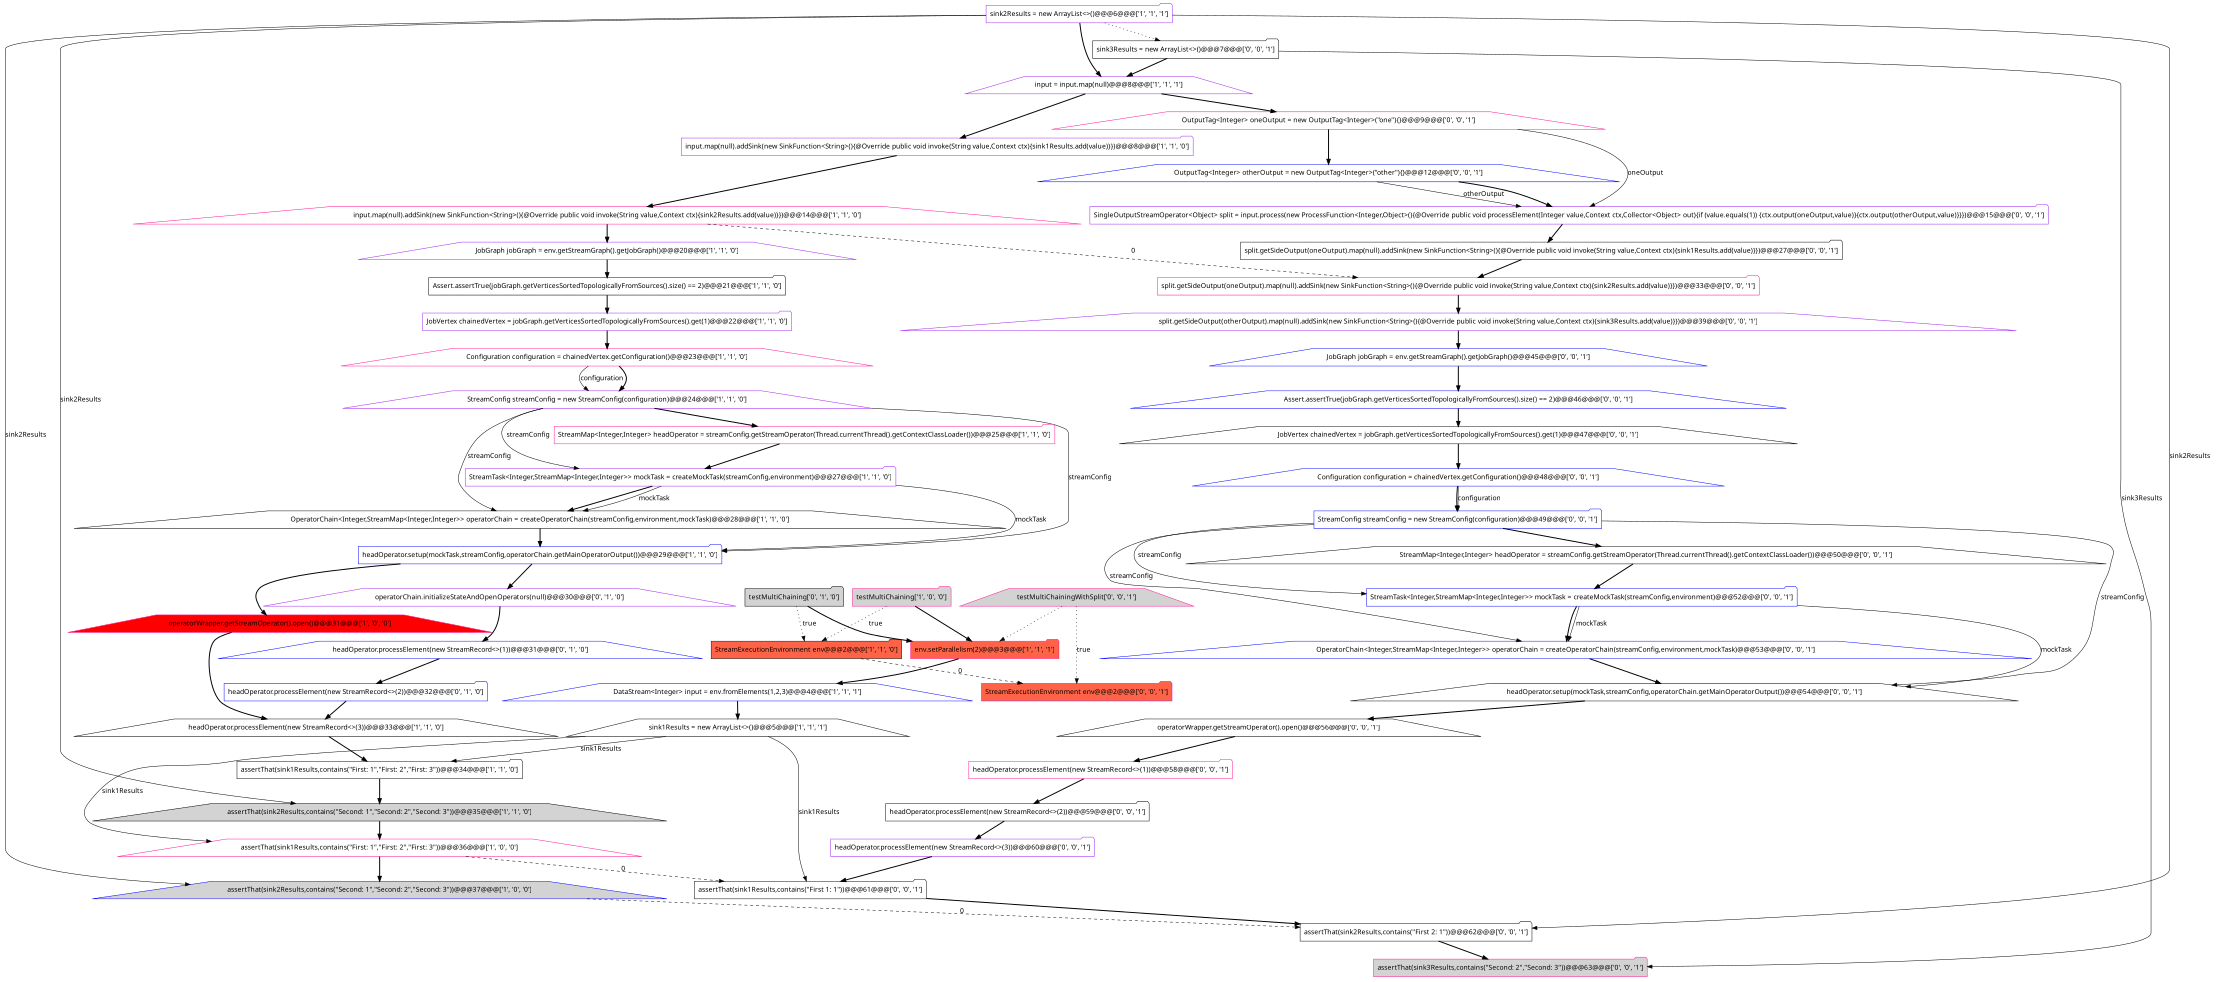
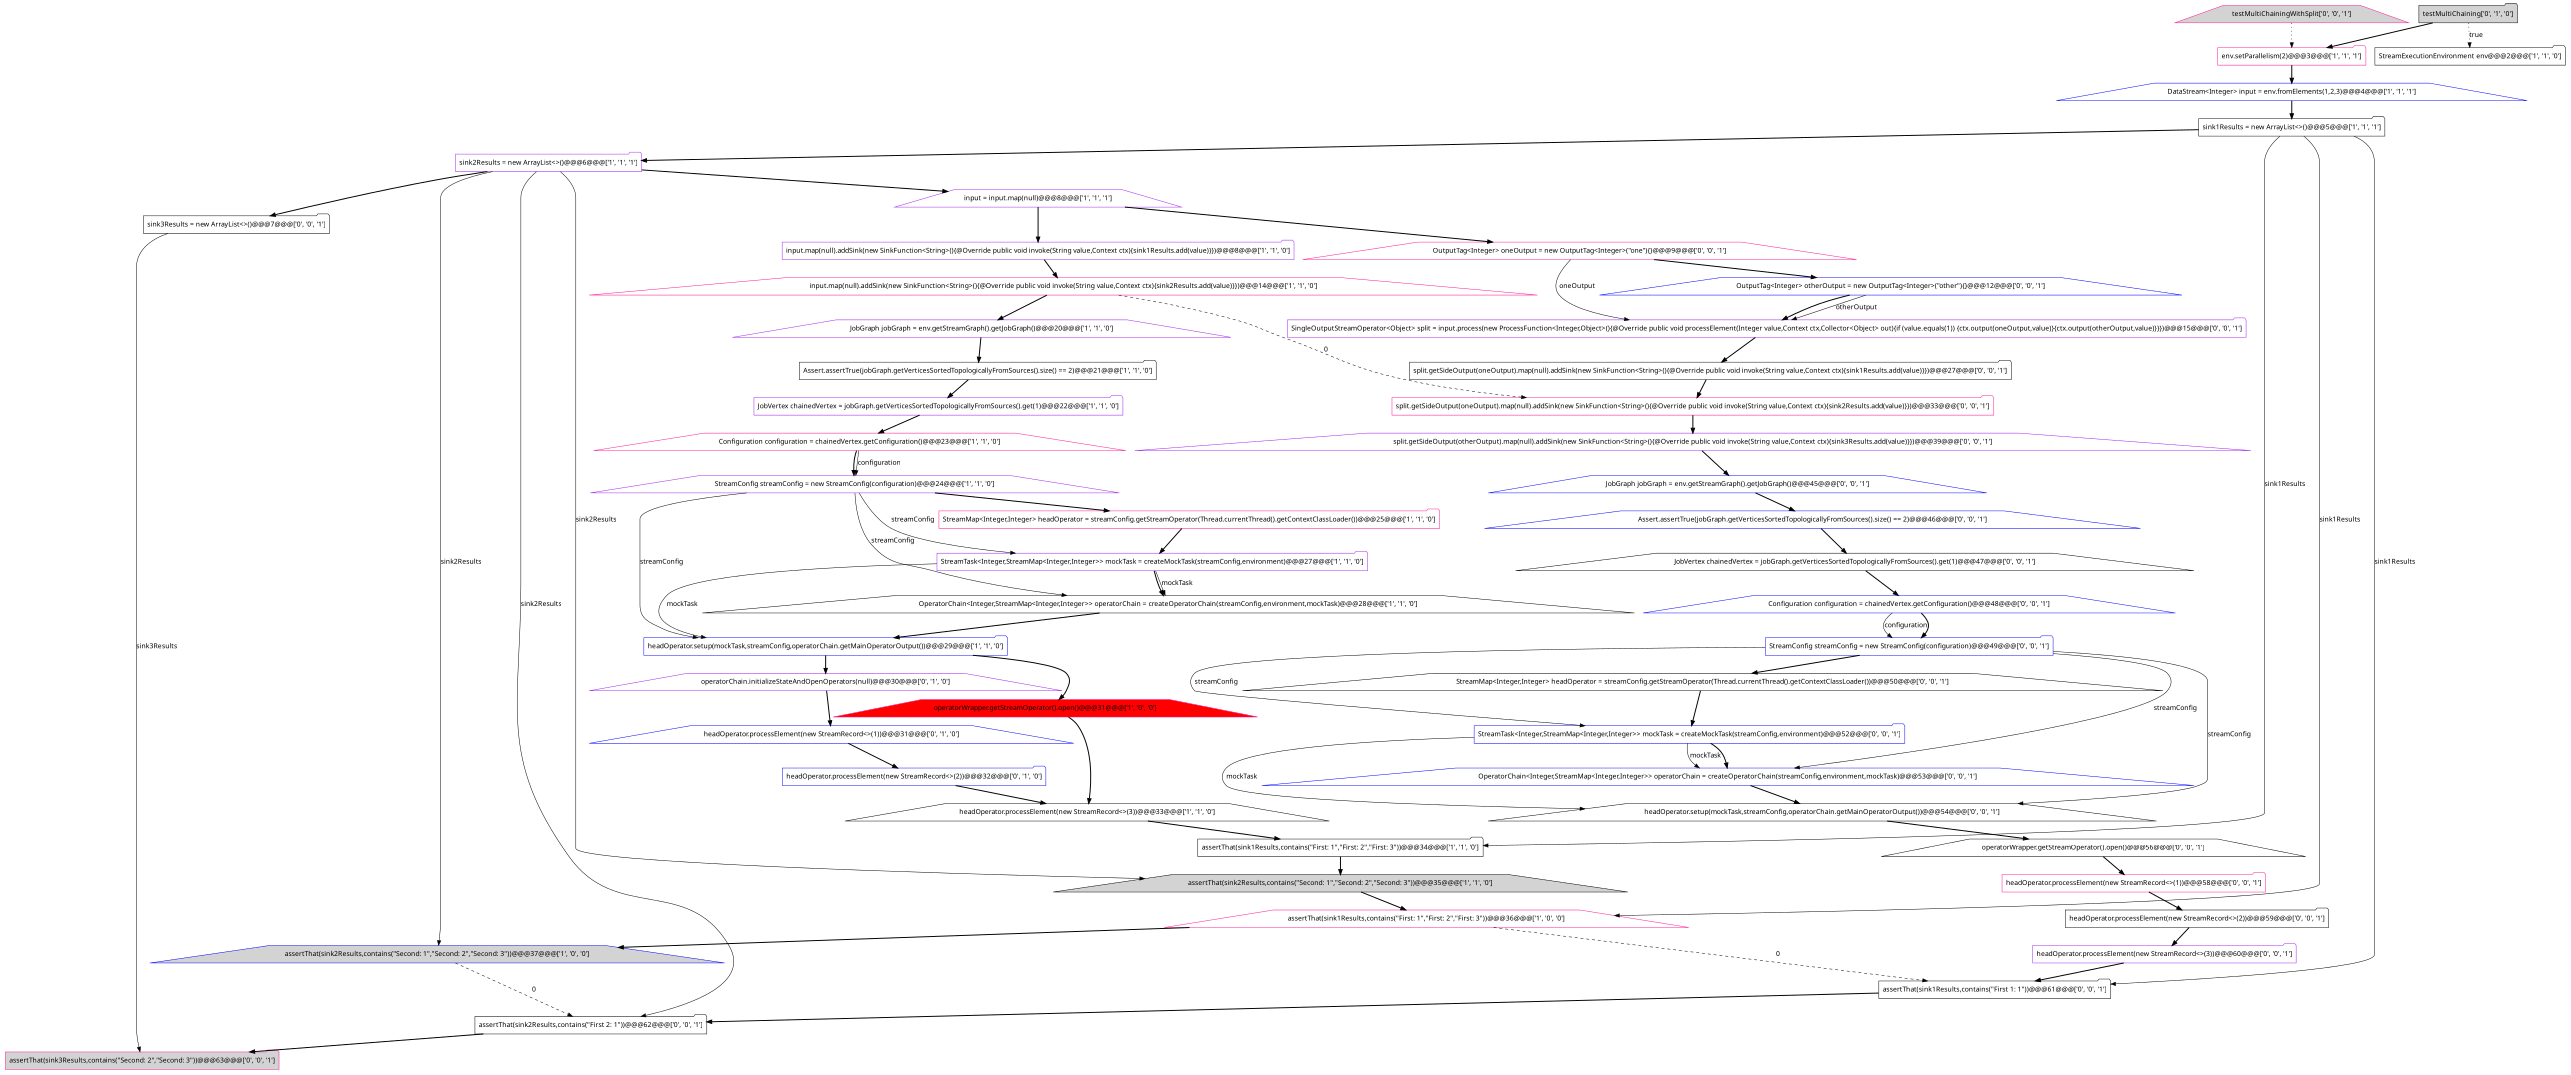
edge "sink2Results = new ArrayList<>()@@@6@@@['1', '1', '1']" -> "sink3Results = new ArrayList<>()@@@7@@@['0', '0', '1']": style dotted -> bold
edge "sink3Results = new ArrayList<>()@@@7@@@['0', '0', '1']" -> "input = input.map(null)@@@8@@@['1', '1', '1']": removed
edge "sink1Results = new ArrayList<>()@@@5@@@['1', '1', '1']" -> "sink2Results = new ArrayList<>()@@@6@@@['1', '1', '1']": added
node "testMultiChaining['1', '0', '0']": removed
node "StreamExecutionEnvironment env@@@2@@@['1', '1', '0']": fillcolor tomato -> white
node "env.setParallelism(2)@@@3@@@['1', '1', '1']": fillcolor tomato -> white
node "StreamExecutionEnvironment env@@@2@@@['0', '0', '1']": removed
node "sink1Results = new ArrayList<>()@@@5@@@['1', '1', '1']": shape trapezium -> folder
